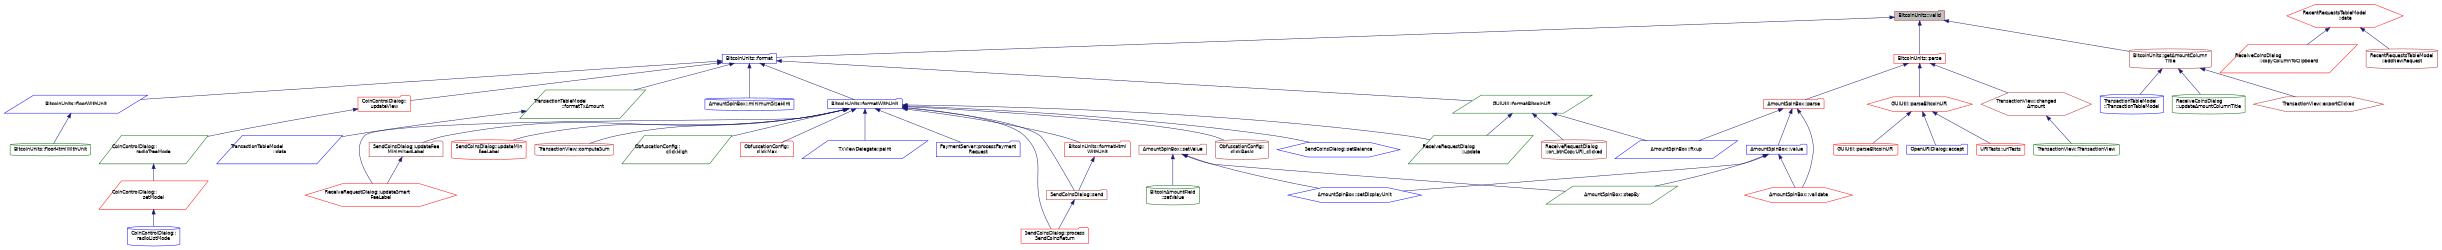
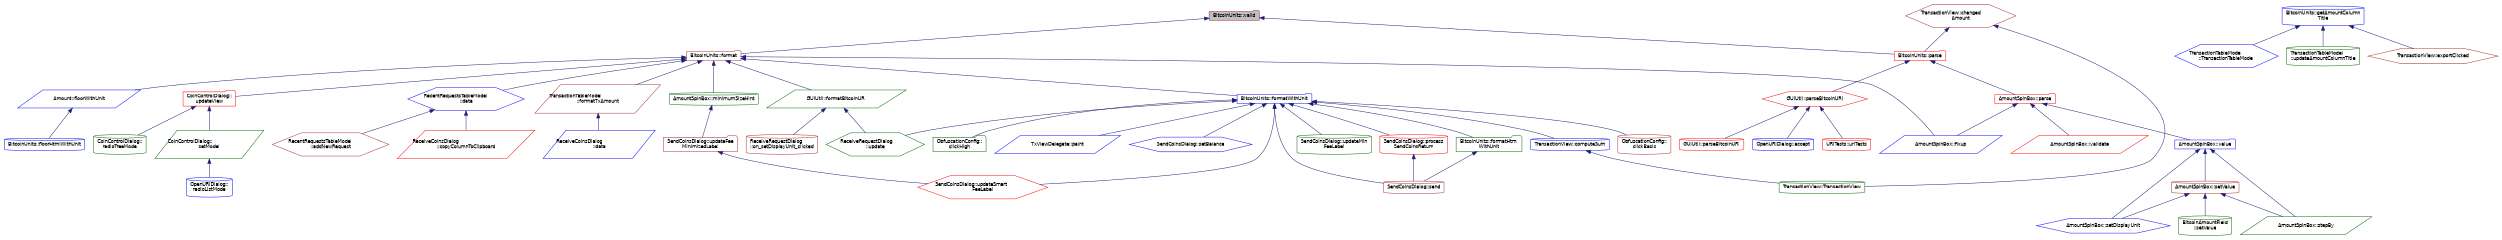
node "RecentRequestsTableModel ::data": color red -> blue
edge "BitcoinUnits::getAmountColumn Title" -> "BitcoinUnits::valid": removed
node "BitcoinUnits::format": color blue -> brown
node "BitcoinUnits::getAmountColumn Title": color brown -> blue
node "RecentRequestsTableModel ::addNewRequest": shape cylinder -> hexagon
edge "RecentRequestsTableModel ::data" -> "BitcoinUnits::format": added
edge "TransactionView::changed Amount" -> "BitcoinUnits::parse": reversed
node "BitcoinUnits::floorWithUnit": label "BitcoinUnits::floorWithUnit" -> "Amount::floorWithUnit"
node "TransactionTableModel ::formatTxAmount": color darkgreen -> brown
node "AmountSpinBox::minimumSizeHint": color blue -> darkgreen
node "TransactionTableModel ::TransactionTableModel": shape cylinder -> hexagon
node "ReceiveCoinsDialog ::updateAmountColumnTitle": label "ReceiveCoinsDialog ::updateAmountColumnTitle" -> "TransactionTableModel ::updateAmountColumnTitle"
edge "SendCoinsDialog::updateFee MinimizedLabel" -> "BitcoinUnits::formatWithUnit": now "SendCoinsDialog::updateFee MinimizedLabel" -> "AmountSpinBox::minimumSizeHint"
edge "AmountSpinBox::fixup" -> "GUIUtil::formatBitcoinURI": now "AmountSpinBox::fixup" -> "BitcoinUnits::format"
node "BitcoinUnits::floorHtmlWithUnit": color darkgreen -> blue
node "CoinControlDialog:: radioTreeMode": shape parallelogram -> cylinder
node "TransactionTableModel ::data": label "TransactionTableModel ::data" -> "ReceiveCoinsDialog ::data"
node "SendCoinsDialog::updateMin FeeLabel": color red -> darkgreen
node "TransactionView::computeSum": color brown -> blue
node "ObfuscationConfig:: clickHigh": shape parallelogram -> folder
node "ObfuscationConfig:: clickMax": removed
node "PaymentServer::processPayment Request": removed
node "BitcoinUnits::formatHtml WithUnit": color red -> darkgreen
node "AmountSpinBox::setValue": shape folder -> cylinder
node "ReceiveRequestDialog ::update": shape parallelogram -> hexagon
node "ReceiveRequestDialog ::on_btnCopyURI_clicked": label "ReceiveRequestDialog ::on_btnCopyURI_clicked" -> "ReceiveRequestDialog ::on_setDisplayUnit_clicked"
node "OpenURIDialog::accept": shape folder -> cylinder
edge "TransactionView::TransactionView" -> "TransactionView::computeSum": added
edge "AmountSpinBox::validate" -> "AmountSpinBox::value": now "AmountSpinBox::setValue" -> "AmountSpinBox::value"
edge "CoinControlDialog:: setModel" -> "CoinControlDialog:: radioTreeMode": now "CoinControlDialog:: setModel" -> "CoinControlDialog:: updateView"
node "CoinControlDialog:: setModel": color red -> darkgreen
node "ReceiveRequestDialog::updateSmart FeeLabel": label "ReceiveRequestDialog::updateSmart FeeLabel" -> "SendCoinsDialog::updateSmart FeeLabel"
node "SendCoinsDialog::send": shape folder -> cylinder
node "AmountSpinBox::validate": shape hexagon -> parallelogram
edge "SendCoinsDialog::process SendCoinsReturn" -> "SendCoinsDialog::send": reversed
node "CoinControlDialog:: radioListMode": label "CoinControlDialog:: radioListMode" -> "OpenURIDialog:: radioListMode"
node "SendCoinsDialog::process SendCoinsReturn": shape folder -> cylinder
